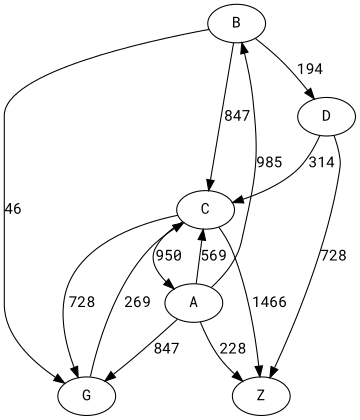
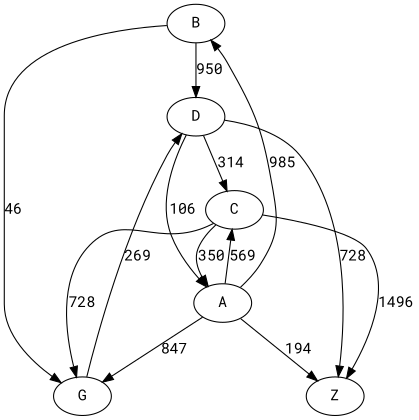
edge "B" -> "D": label "194" -> "950"
edge "B" -> "C": removed, label "847"
edge "D" -> "A": added, label "106"
edge "C" -> "A": label "950" -> "350"
edge "G" -> "C": now "G" -> "D"
edge "C" -> "Z": label "1466" -> "1496"
edge "A" -> "Z": label "228" -> "194"
